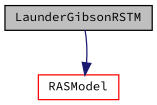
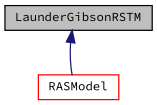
edge "LaunderGibsonRSTM" -> "RASModel": reversed
